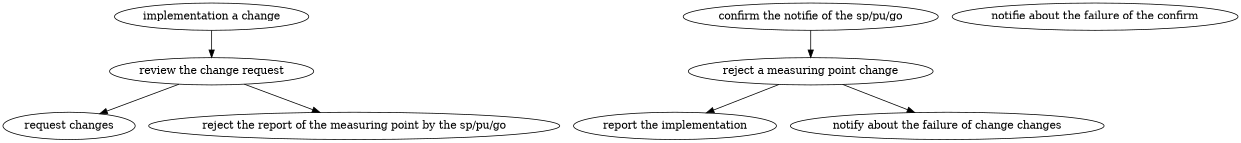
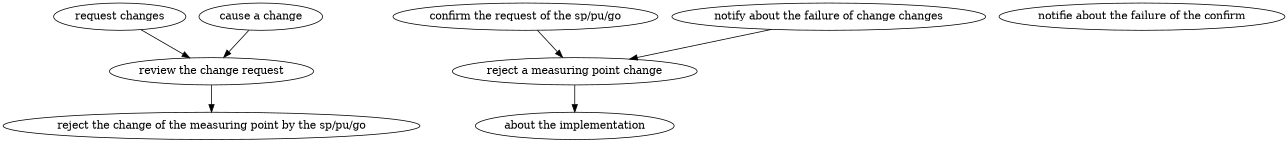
node "implementation a change": label "implementation a change" -> "cause a change"
node "confirm the notifie of the sp/pu/go": label "confirm the notifie of the sp/pu/go" -> "confirm the request of the sp/pu/go"
edge "reject a measuring point change" -> "notify about the failure of change changes": reversed
edge "review the change request" -> "request changes": reversed
node "reject the report of the measuring point by the sp/pu/go": label "reject the report of the measuring point by the sp/pu/go" -> "reject the change of the measuring point by the sp/pu/go"
node "report the implementation": label "report the implementation" -> "about the implementation"
